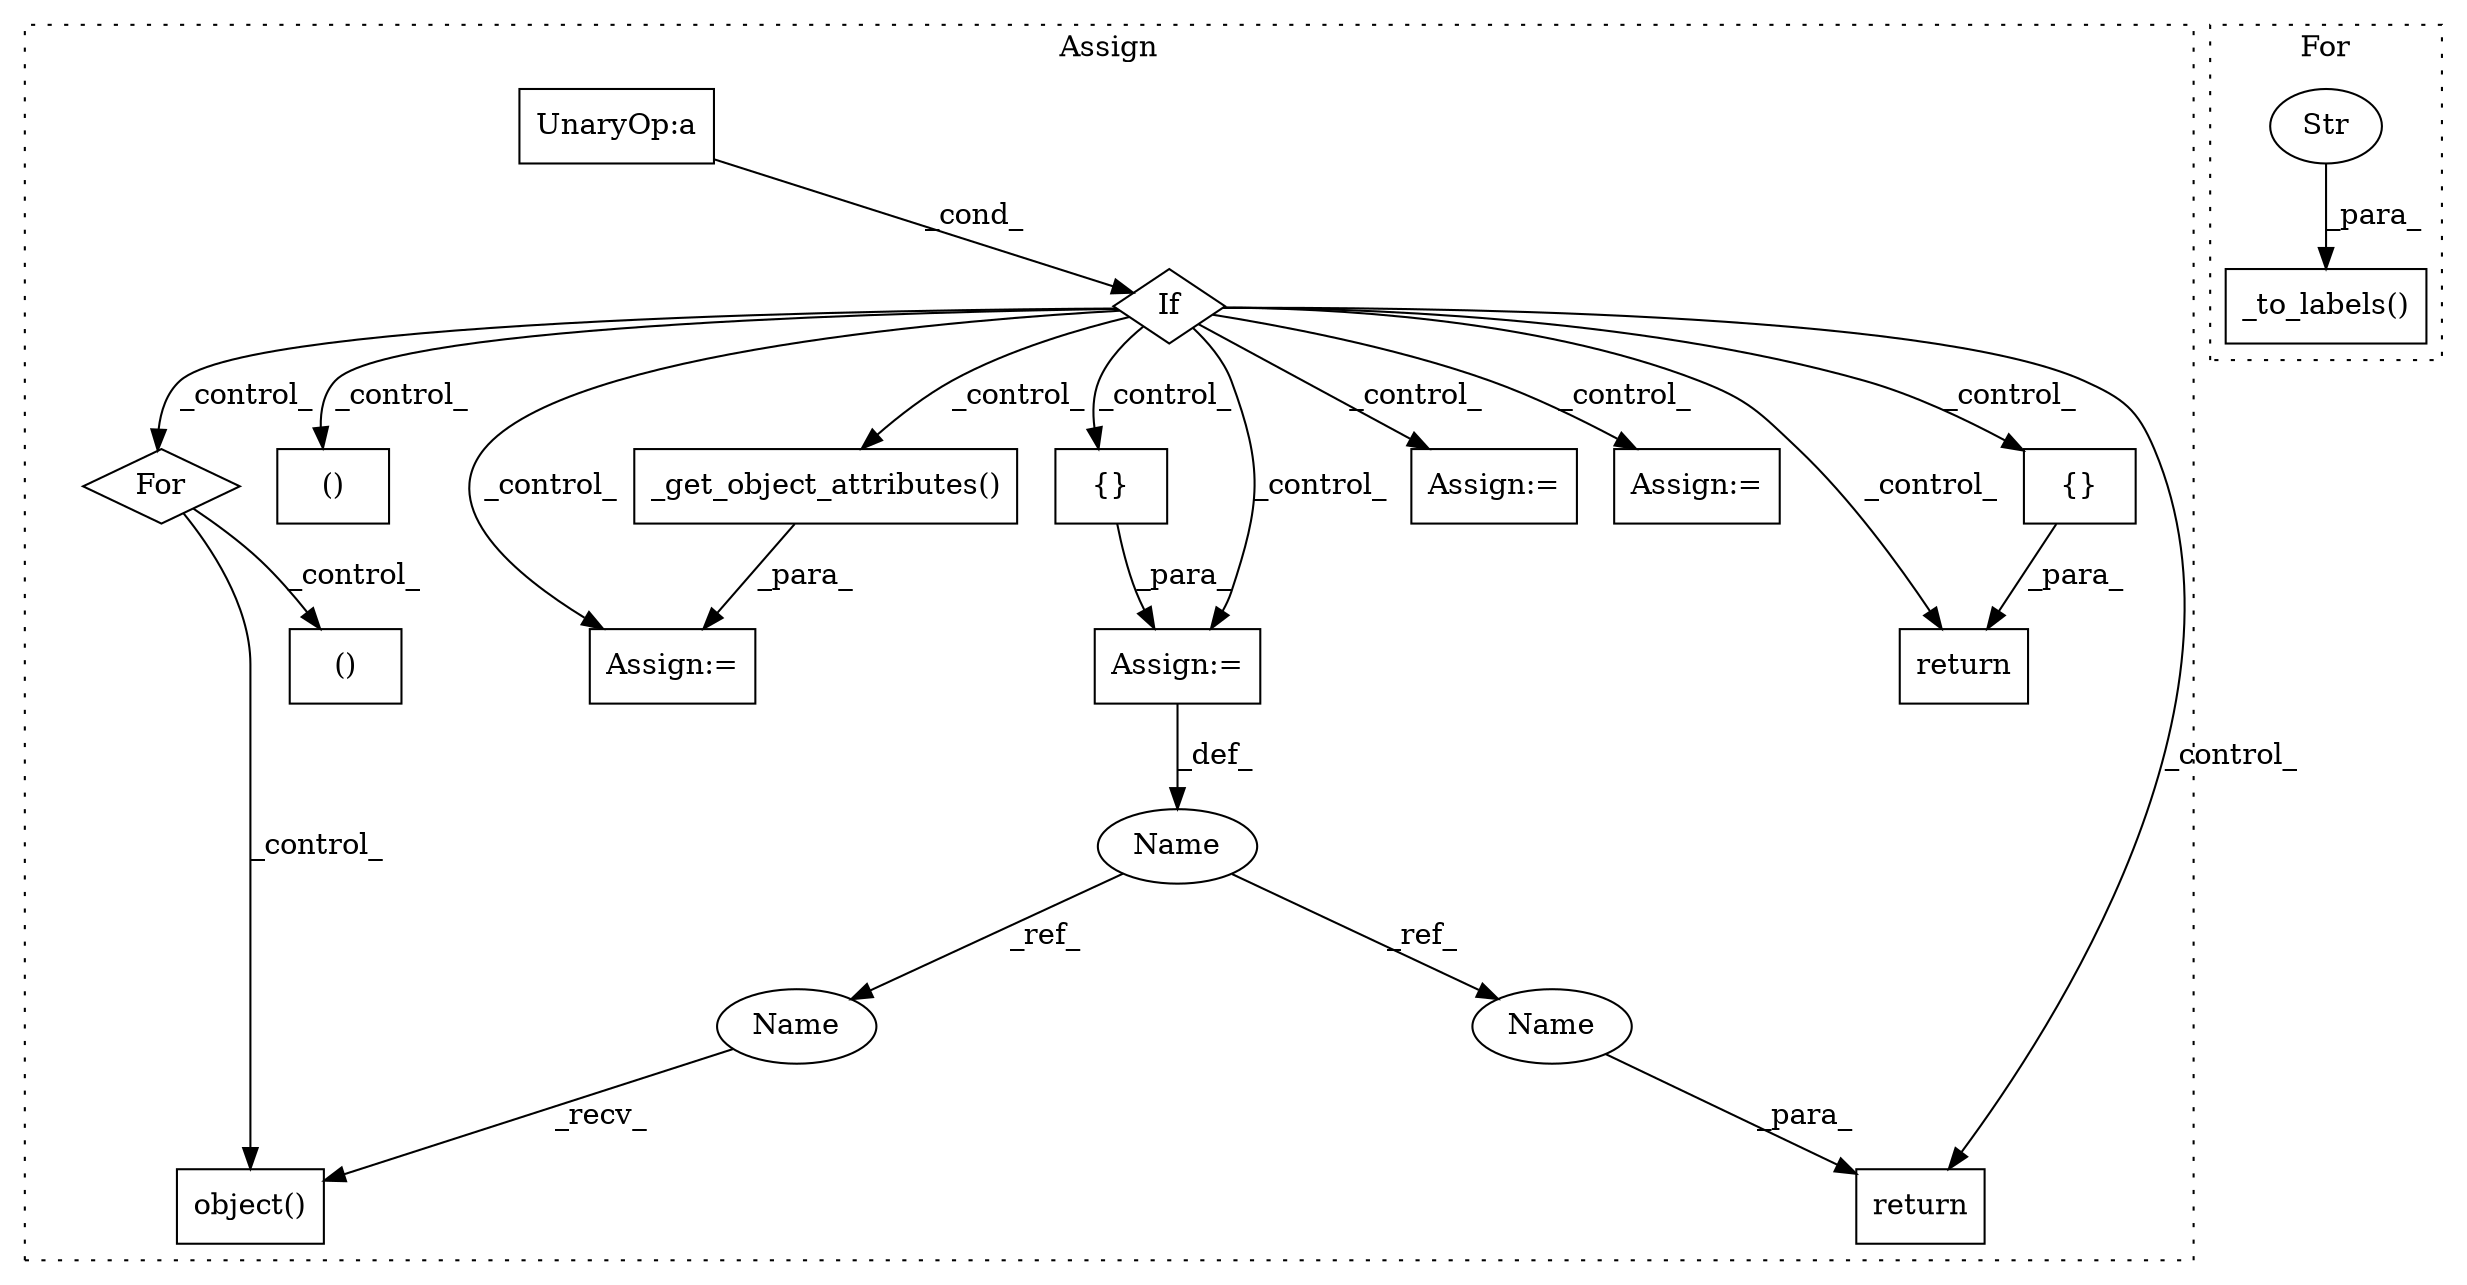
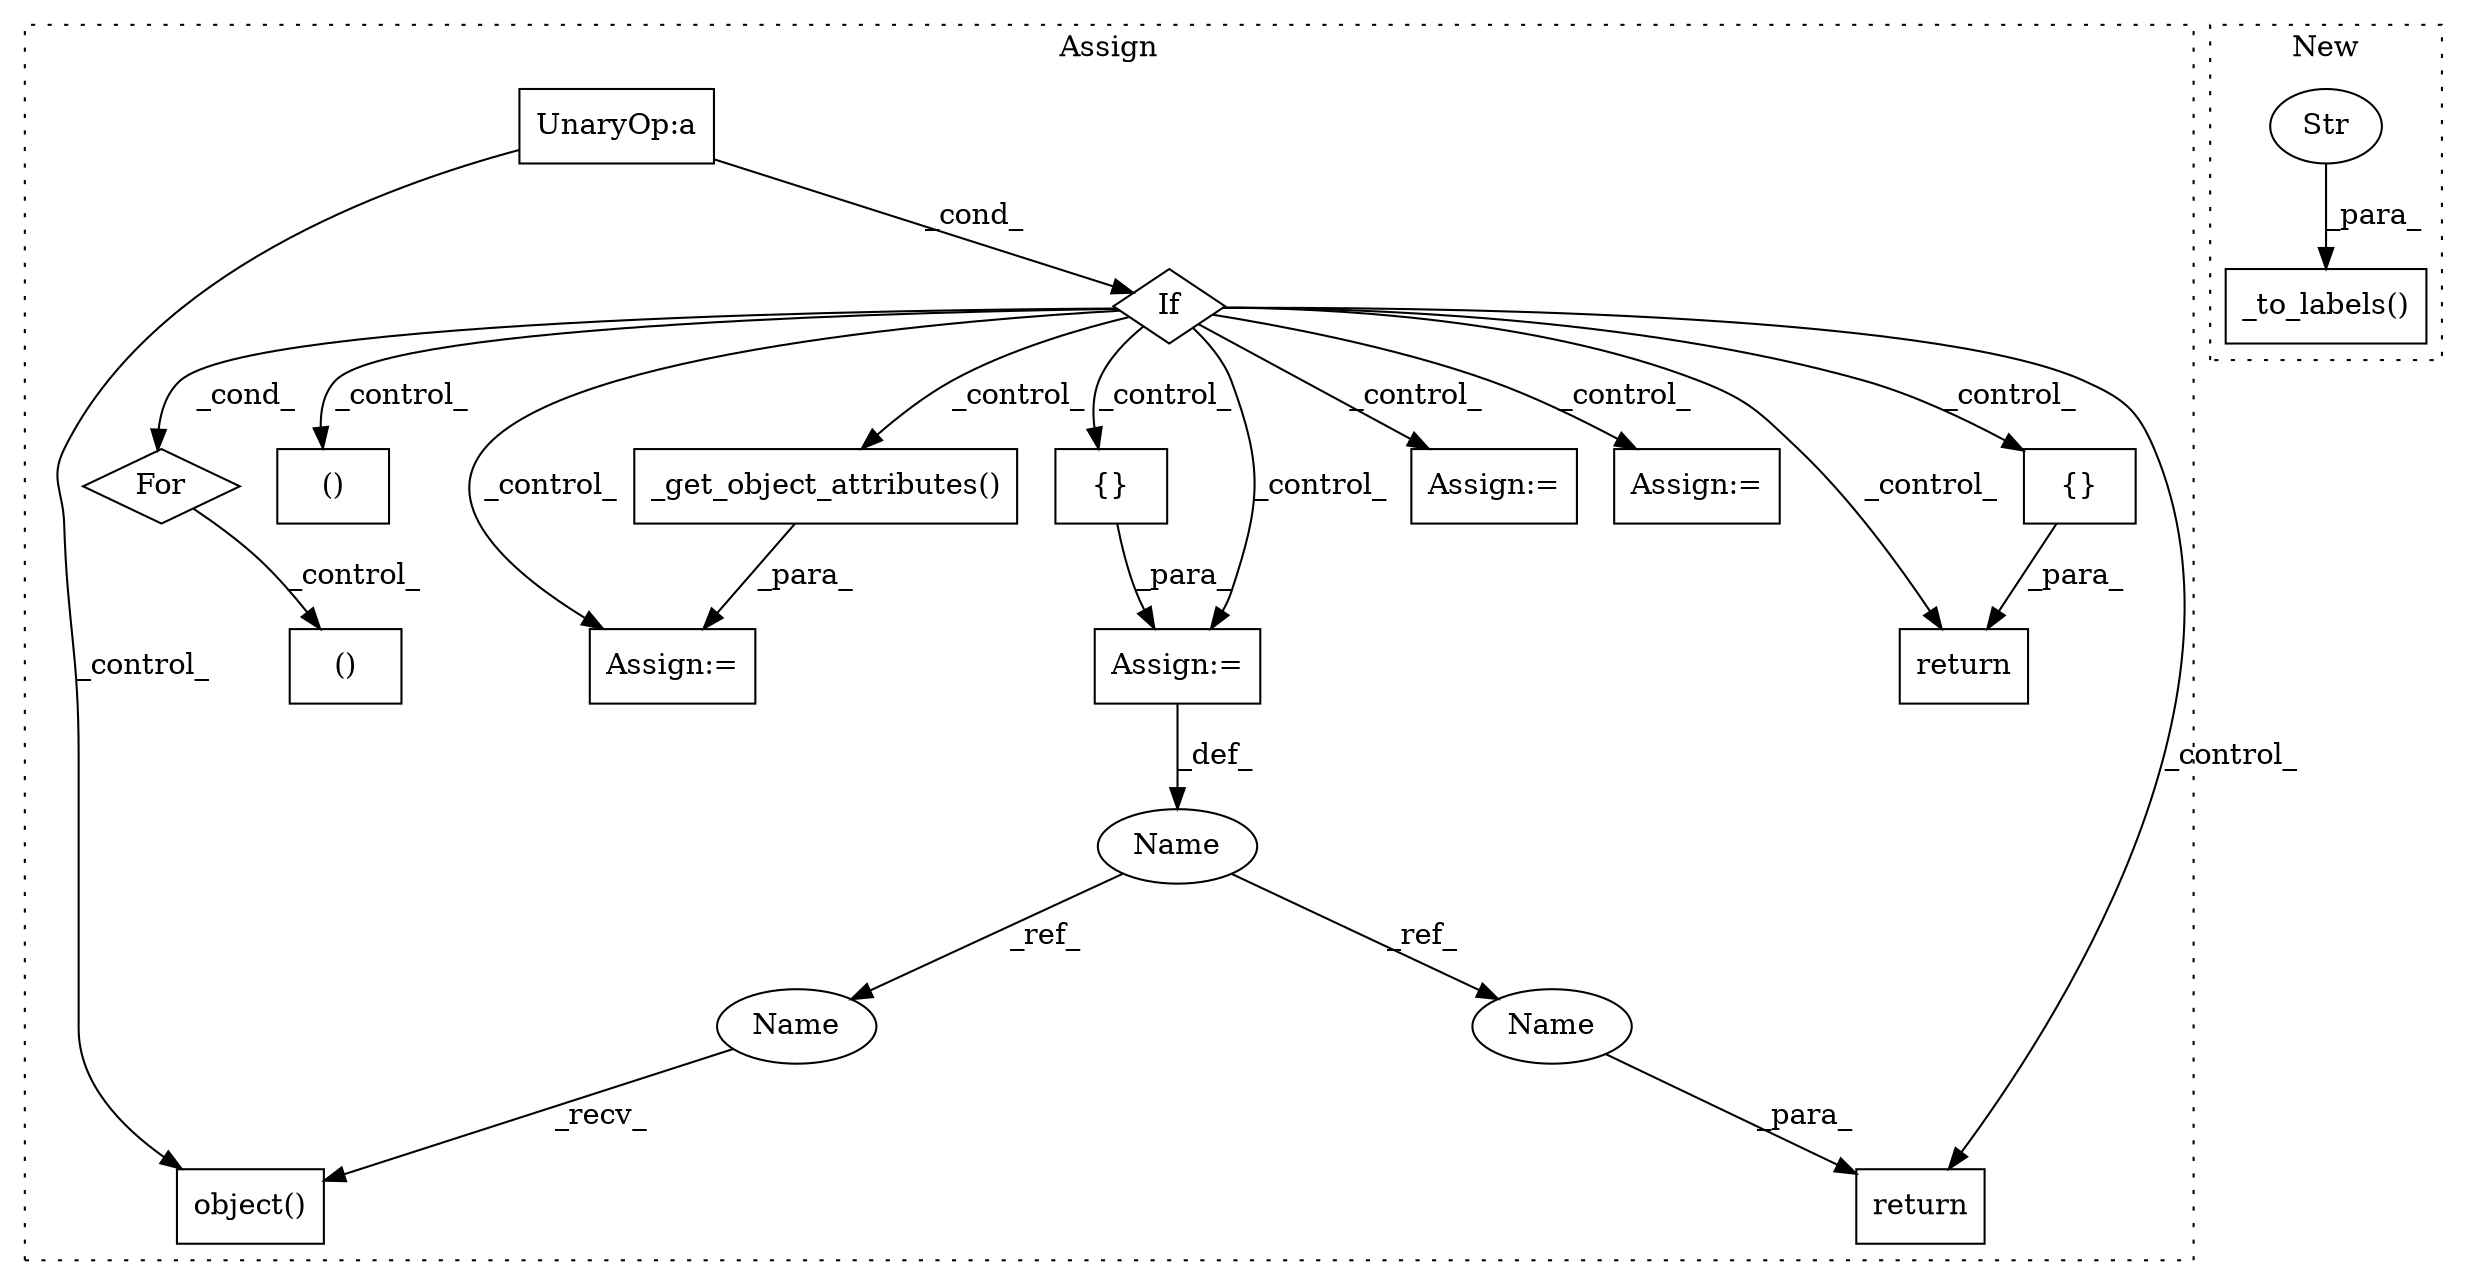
cluster "For": label "For" -> "New"
edge "If" -> "For": label "_control_" -> "_cond_"
edge "For" -> "object()": now "UnaryOp:a" -> "object()"
